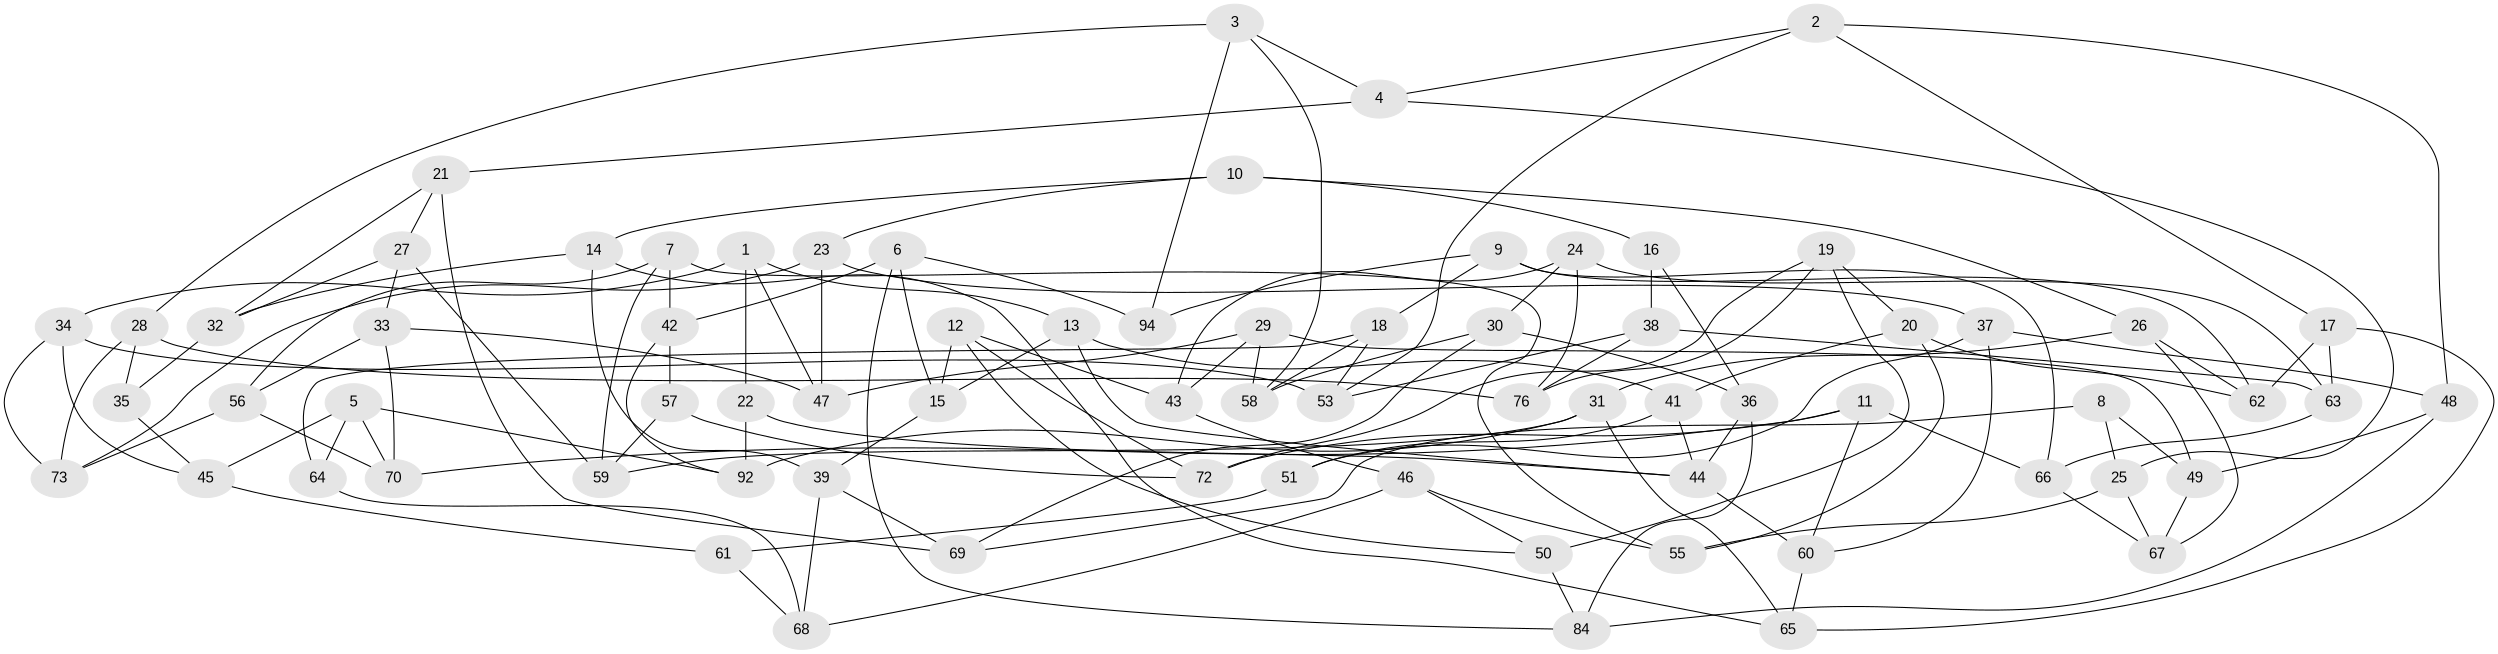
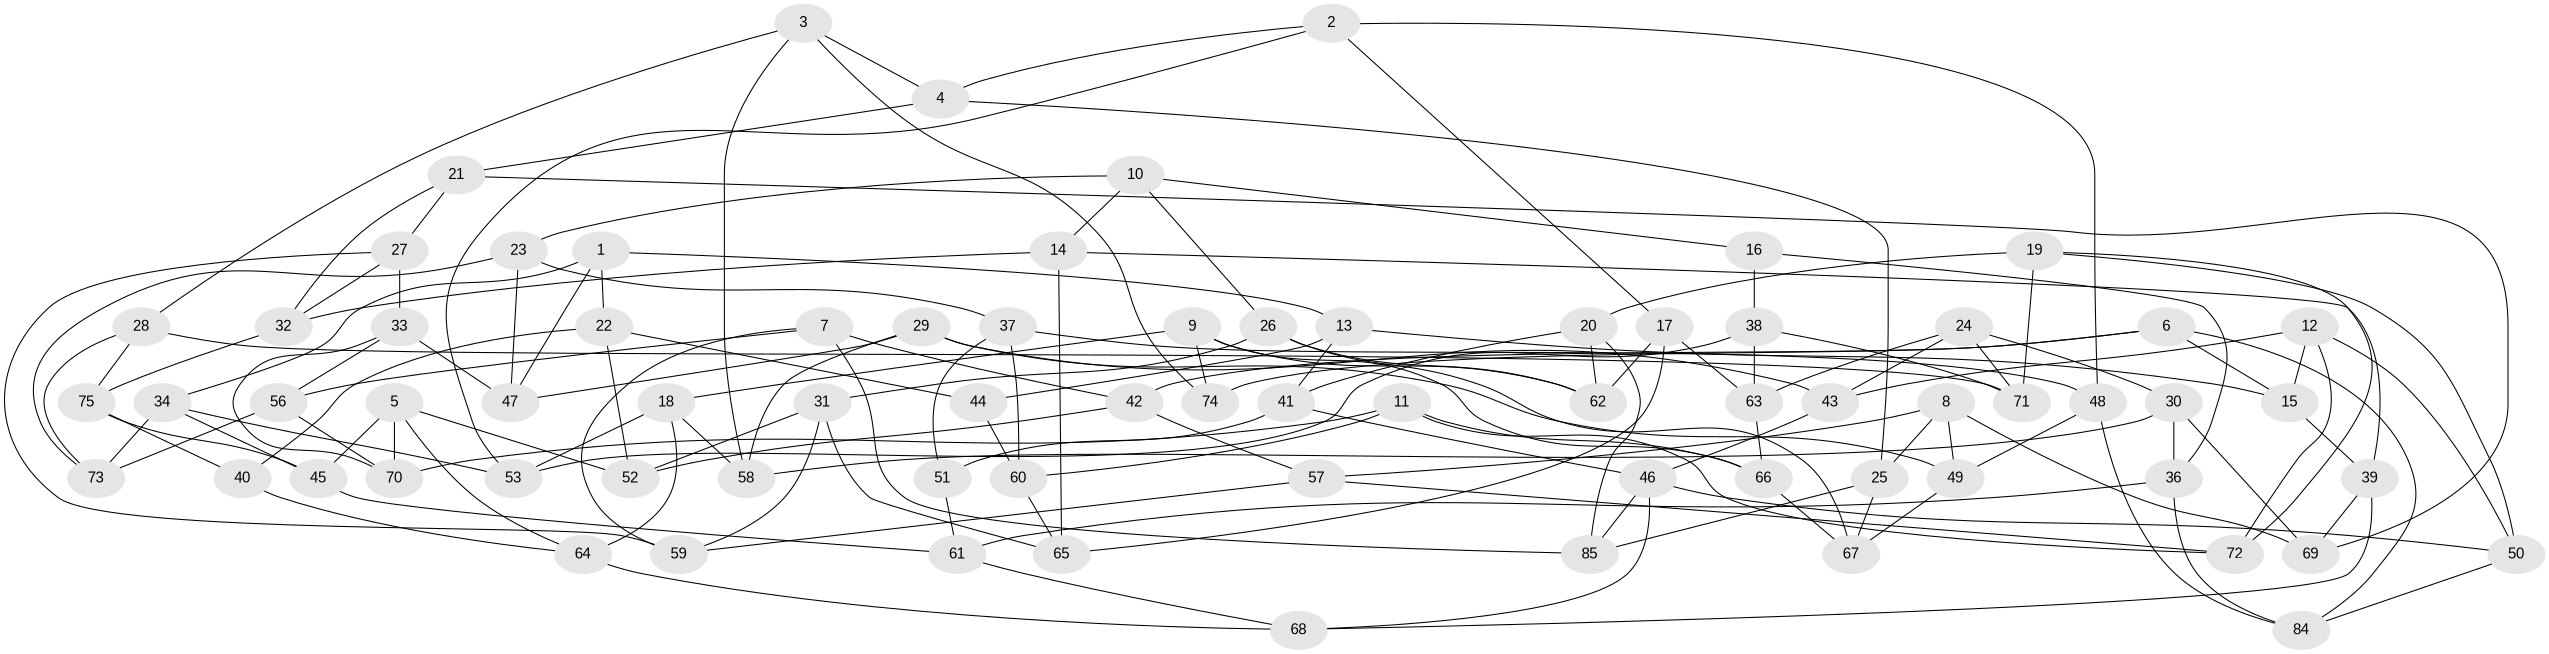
node "94": label "94" -> "74"
node "35": label "35" -> "75"
node "76": label "76" -> "71"
edge "36" -- "44": now "36" -- "61"
edge "41" -- "44": now "41" -- "46"
edge "8" -- "57": added
node "40": added
node "92": label "92" -> "52"
node "55": label "55" -> "85"
